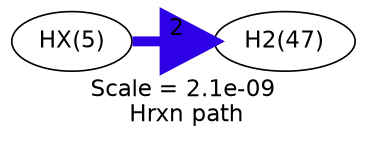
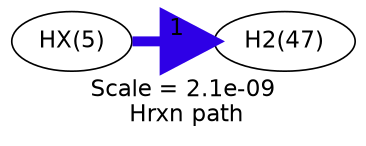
edge "HX(5)" -> "H2(47)": label " 2" -> " 1"
